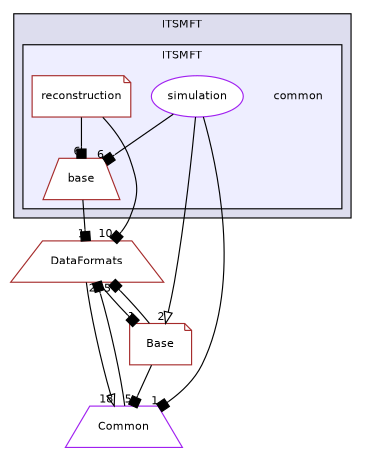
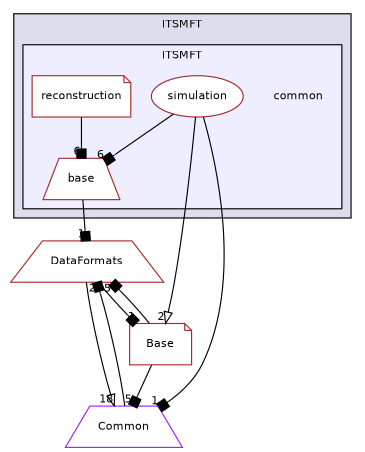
node "simulation": color purple -> brown
edge "reconstruction" -> "DataFormats": removed
